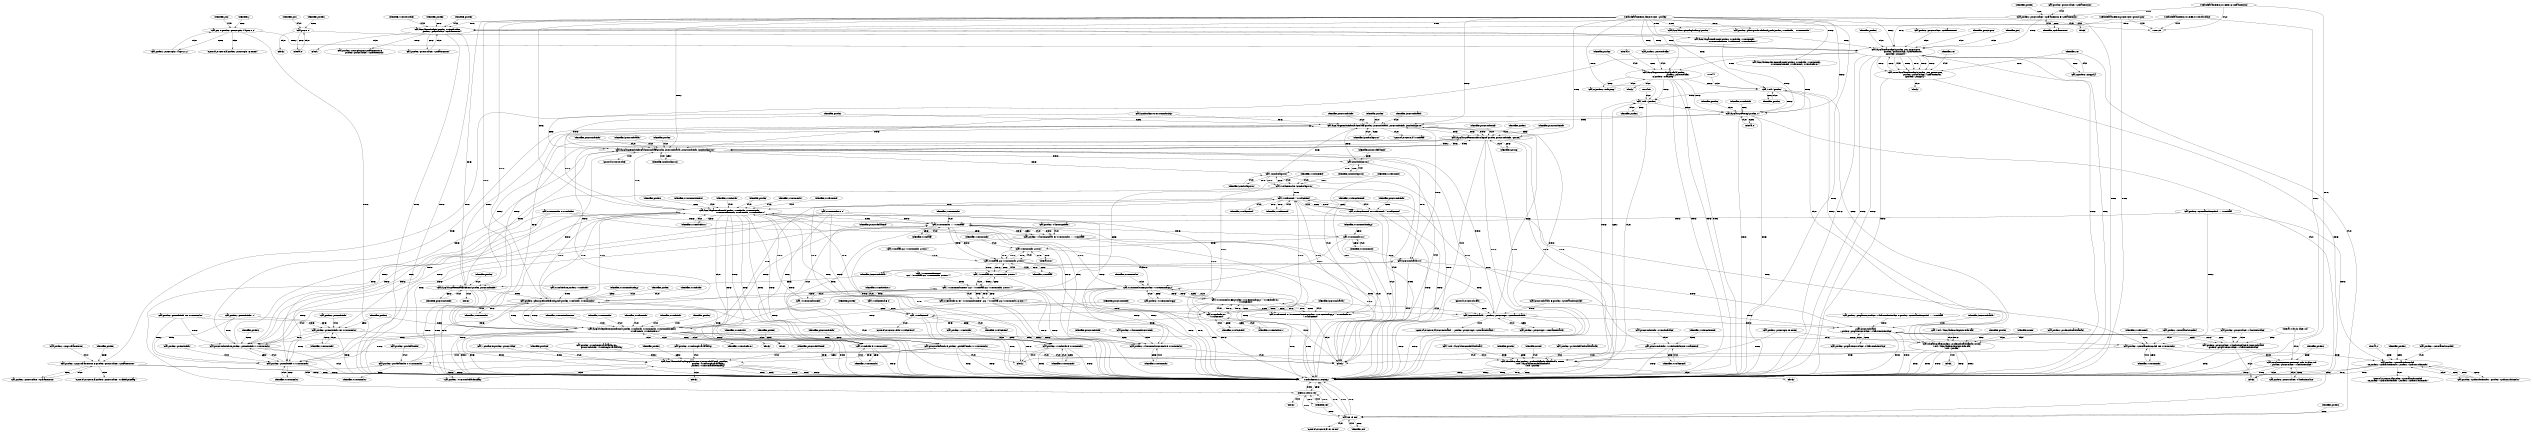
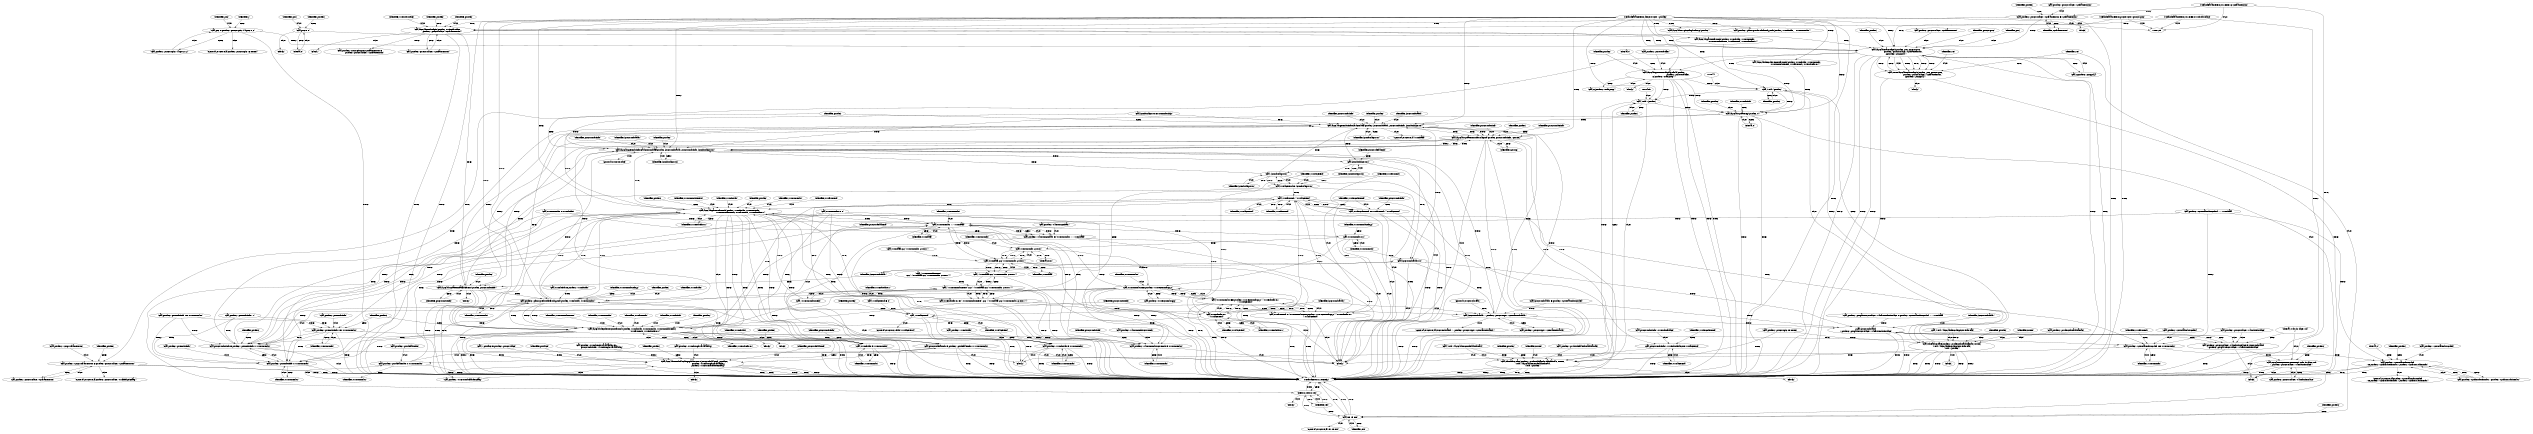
edge "(Call,u1_num_mbs >> u1_mbaff)" -> "(MethodReturn,WORD32)": removed, label "DDG:"
edge "(Call,u1_tfr_n_mb || u1_slice_end)" -> "(Call,!u1_slice_end)": label "DDG: " -> "CFG: "
node "(Call,ps_dec->ps_parse_cur_slice->u4_first_mb_in_slice)": removed
